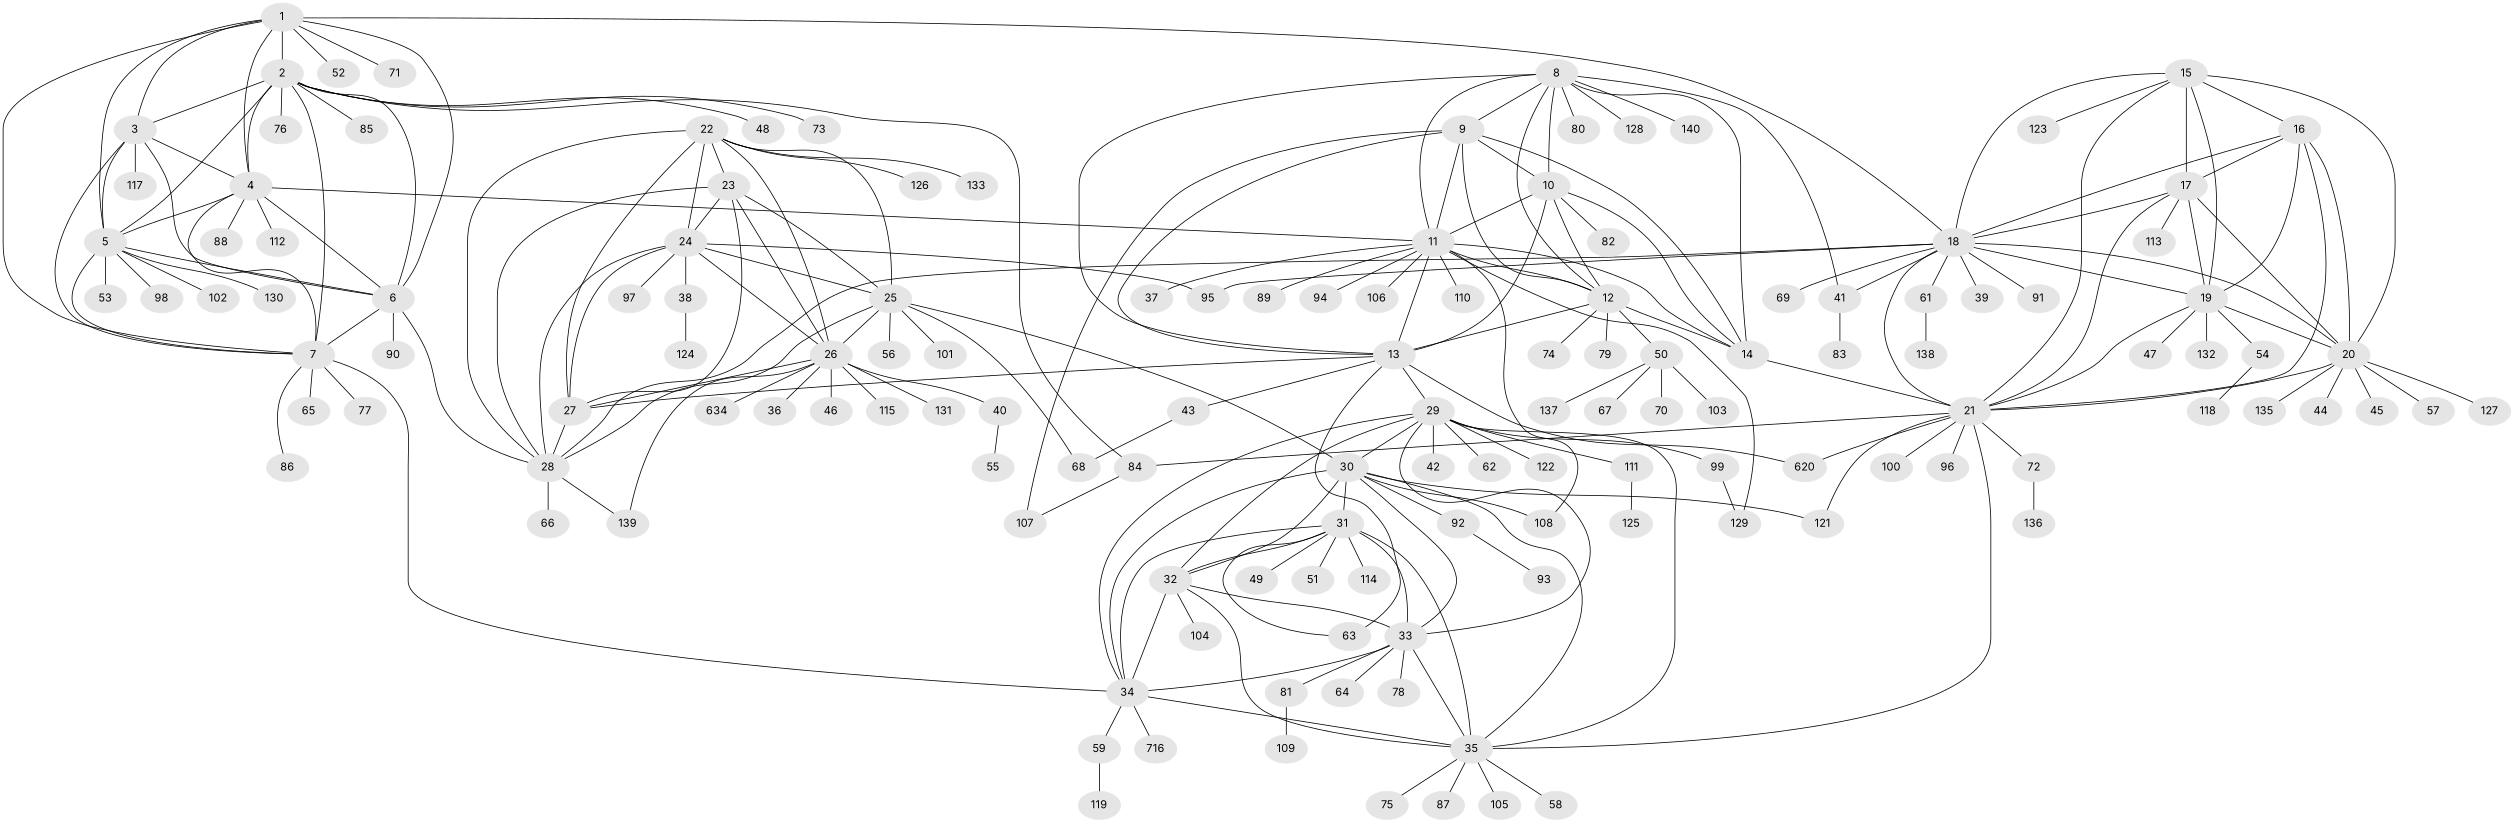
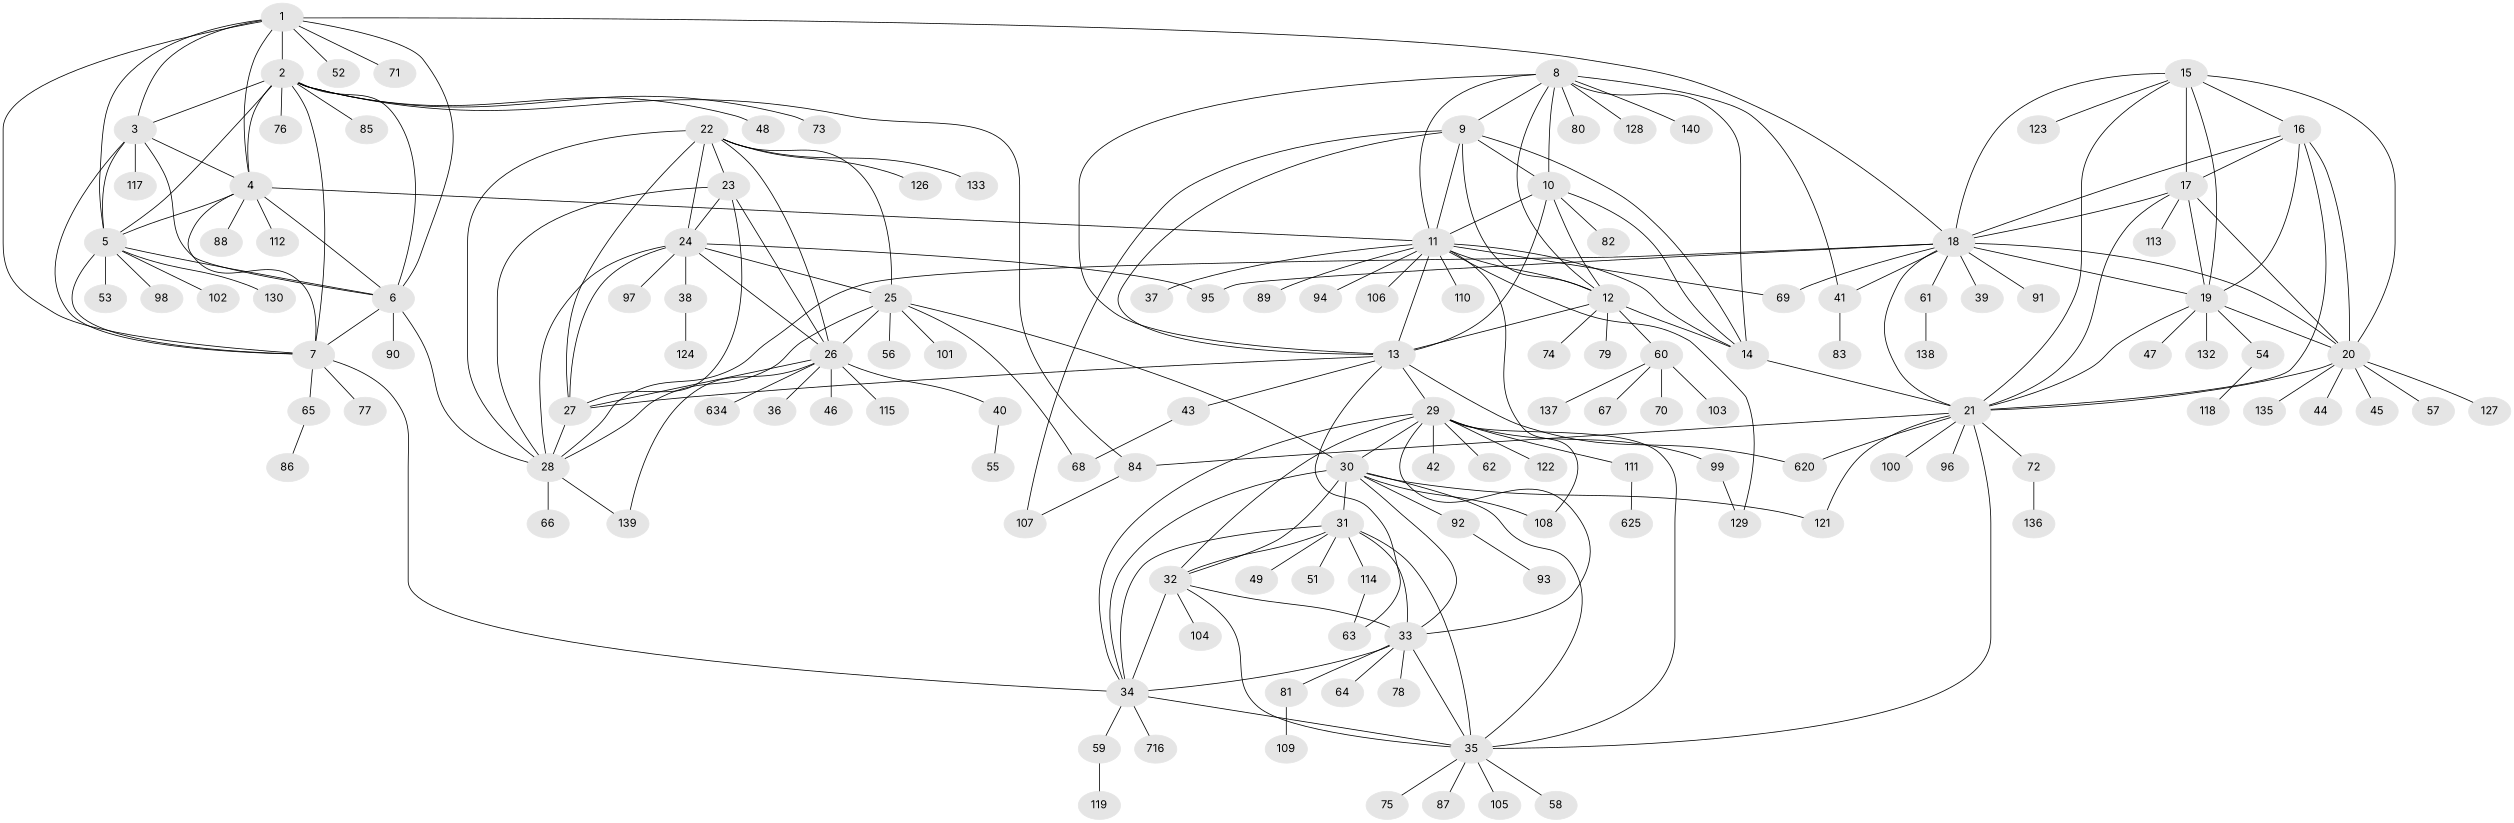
edge "23" -- "25": removed
edge "11" -- "69": added
node "50": label "50" -> "60"
edge "7" -- "86": now "65" -- "86"
node "131": removed
node "125": label "125" -> "625"
edge "31" -- "63": now "114" -- "63"
